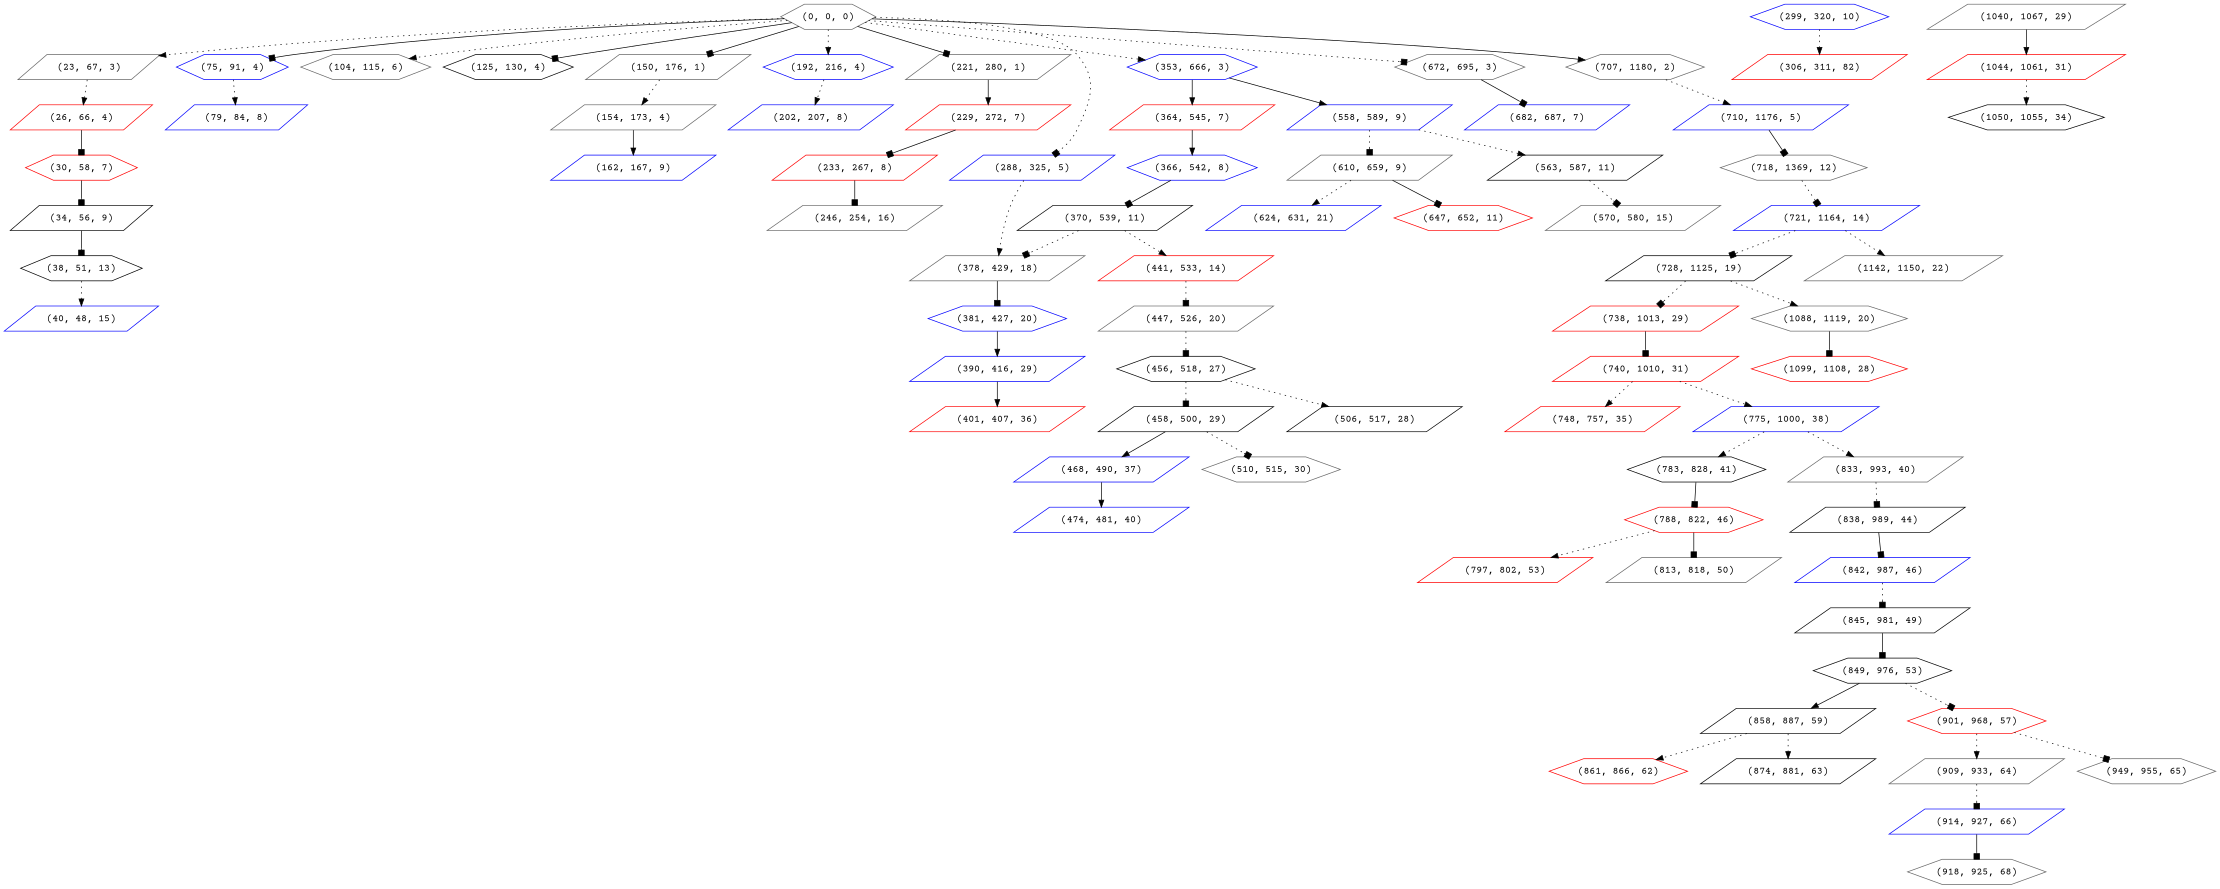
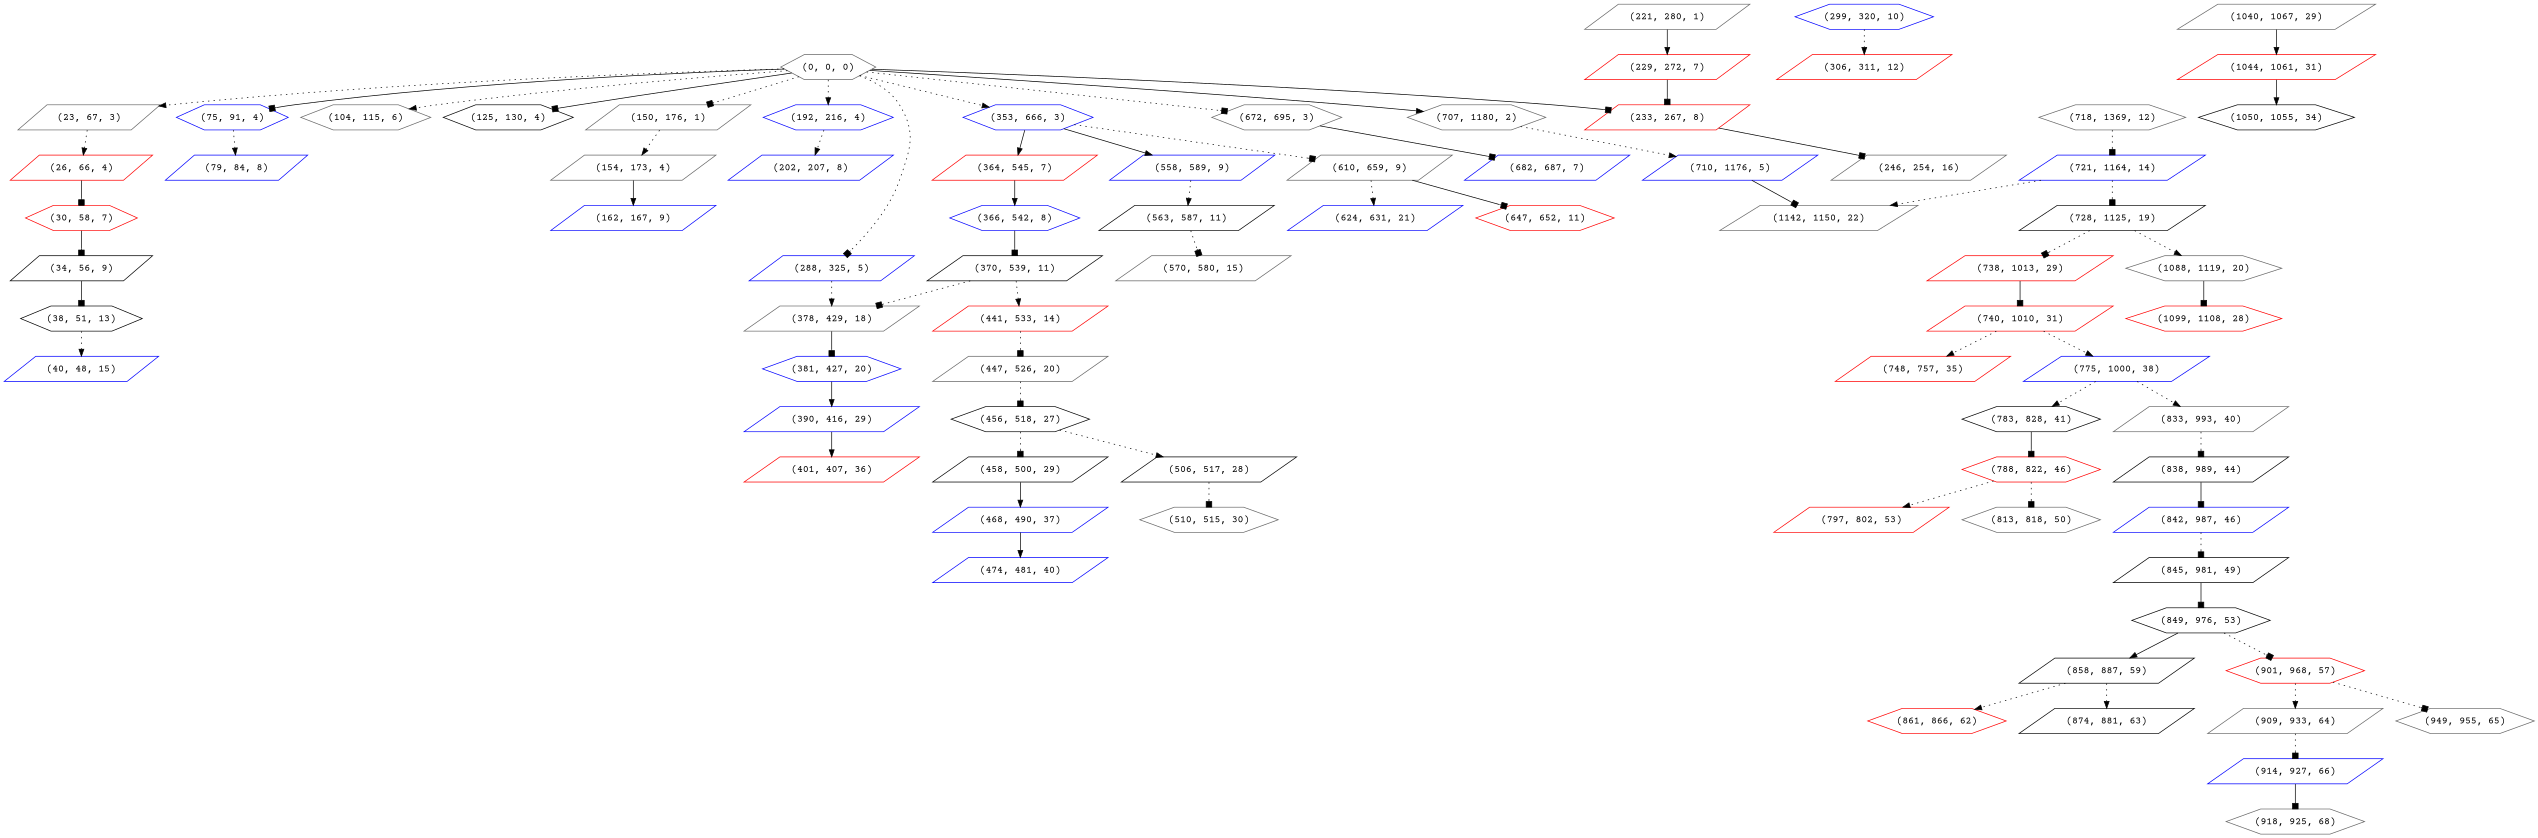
edge "(0, 0, 0)" -> "(150, 176, 1)": style solid -> dotted
edge "(0, 0, 0)" -> "(221, 280, 1)": now "(0, 0, 0)" -> "(233, 267, 8)"
node "(306, 311, 82)": label "(306, 311, 82)" -> "(306, 311, 12)"
edge "(1044, 1061, 31)" -> "(1050, 1055, 34)": style dotted -> solid
edge "(558, 589, 9)" -> "(610, 659, 9)": now "(353, 666, 3)" -> "(610, 659, 9)"
edge "(710, 1176, 5)" -> "(718, 1369, 12)": now "(710, 1176, 5)" -> "(1142, 1150, 22)"
edge "(458, 500, 29)" -> "(510, 515, 30)": now "(506, 517, 28)" -> "(510, 515, 30)"
edge "(788, 822, 46)" -> "(813, 818, 50)": style solid -> dotted
node "(813, 818, 50)": shape parallelogram -> hexagon
